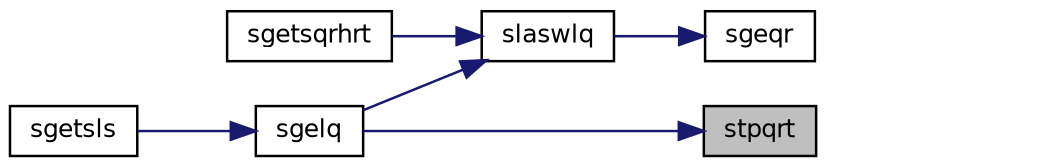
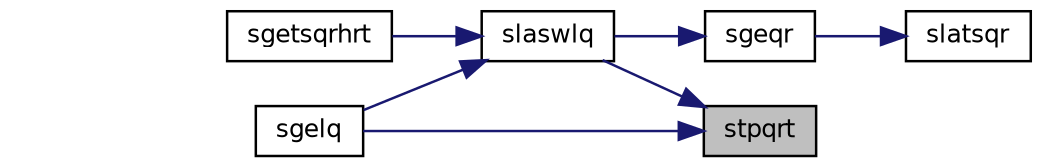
node "slatsqr": added
edge "slaswlq" -> "stpqrt": added
node "sgetsls": removed
